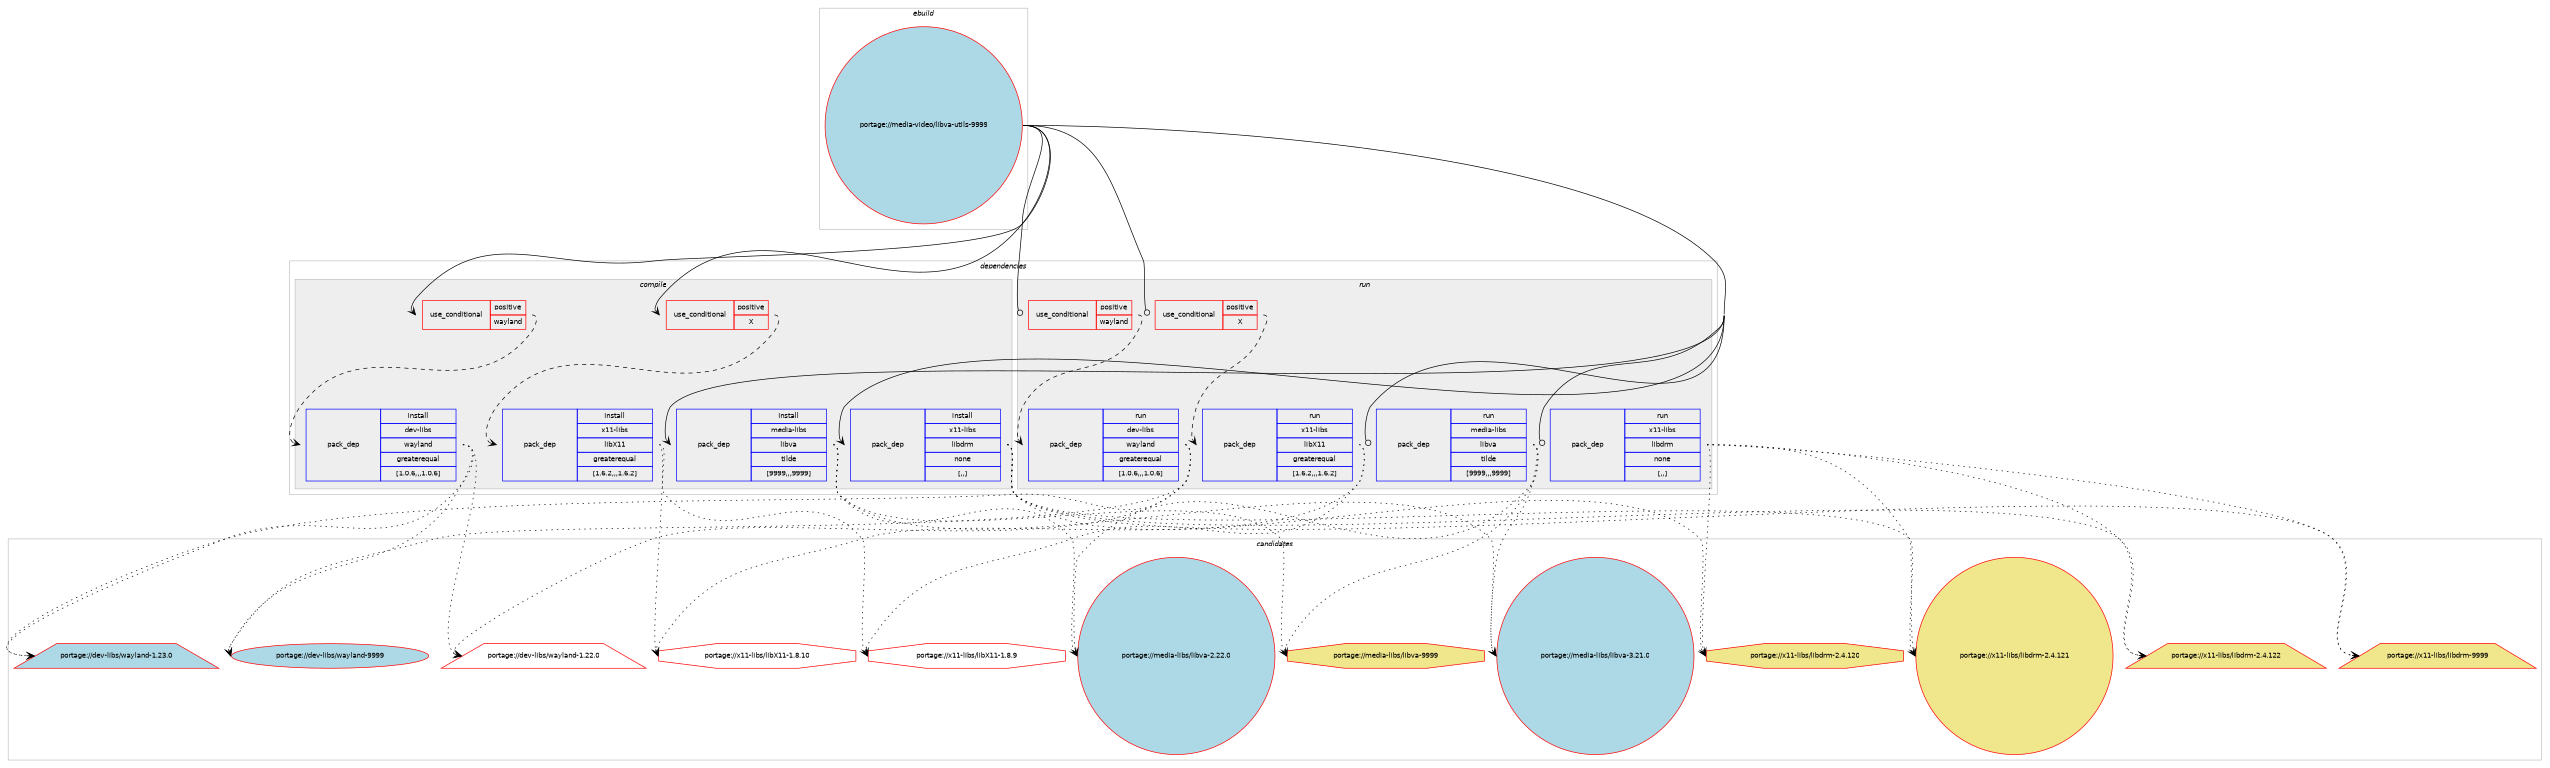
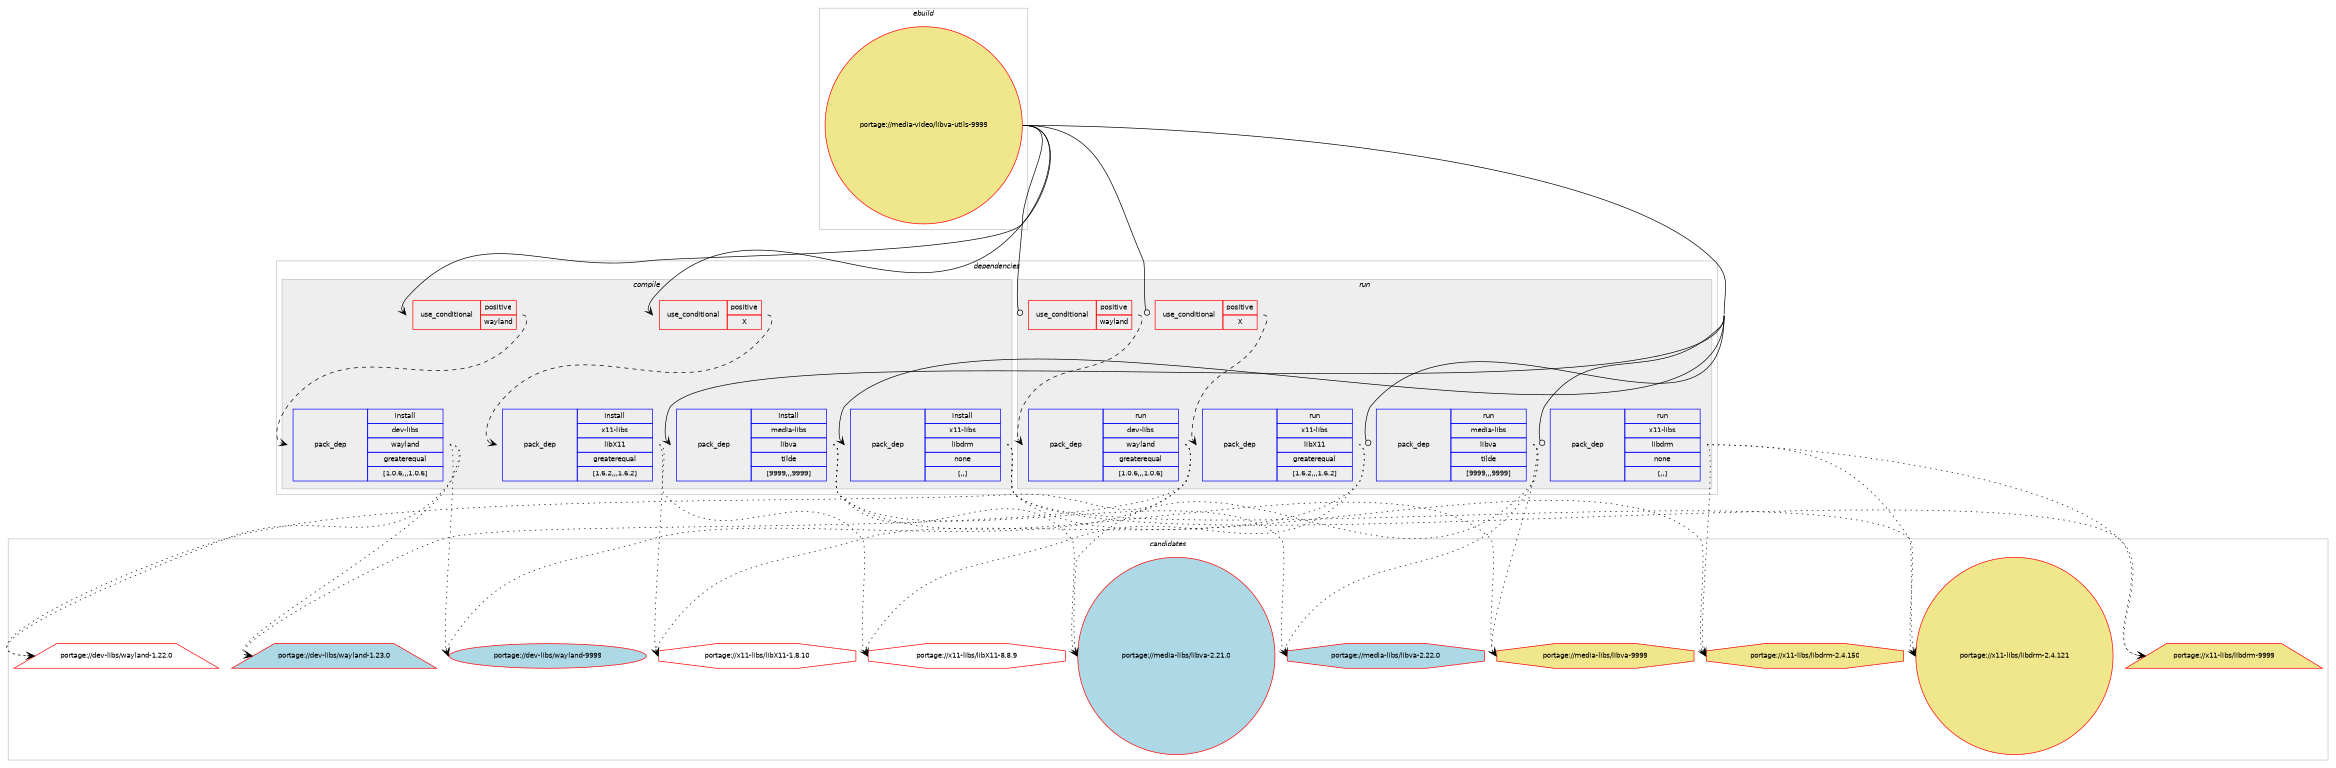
node "portage://media-video/libva-utils-9999": fillcolor lightblue -> khaki
node "portage://x11-libs/libX11-1.8.9": label "portage://x11-libs/libX11-1.8.9" -> "portage://x11-libs/libX11-8.8.9"
node "portage://media-libs/libva-2.22.0": shape circle -> octagon
node "portage://media-libs/libva-3.21.0": label "portage://media-libs/libva-3.21.0" -> "portage://media-libs/libva-2.21.0"
node "portage://x11-libs/libdrm-2.4.120": label "portage://x11-libs/libdrm-2.4.120" -> "portage://x11-libs/libdrm-2.4.150"
node "portage://x11-libs/libdrm-2.4.122": removed
